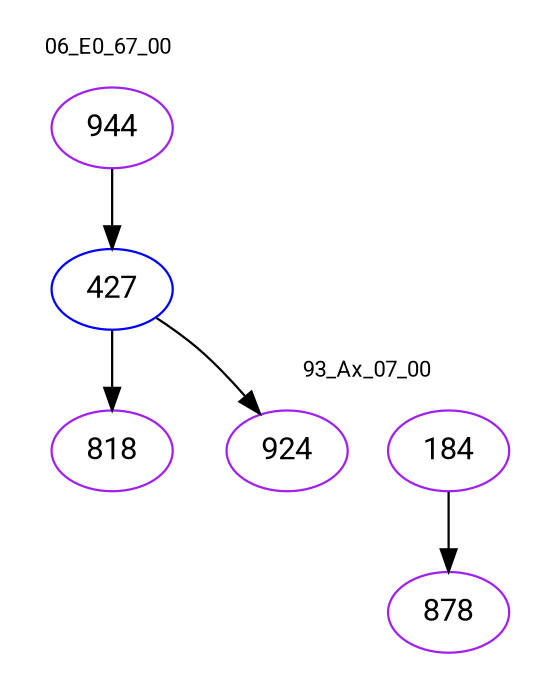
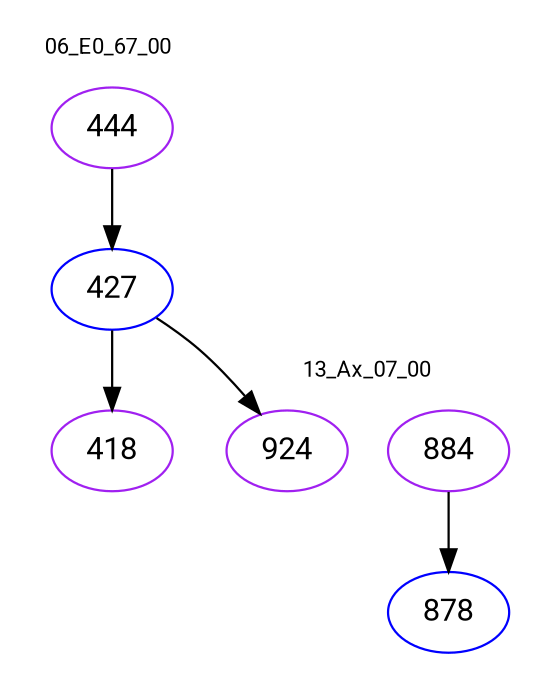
node "944": label "944" -> "444"
cluster "93_Ax_07_00": label "93_Ax_07_00" -> "13_Ax_07_00"
node "818": label "818" -> "418"
node "184": label "184" -> "884"
node "878": color purple -> blue
